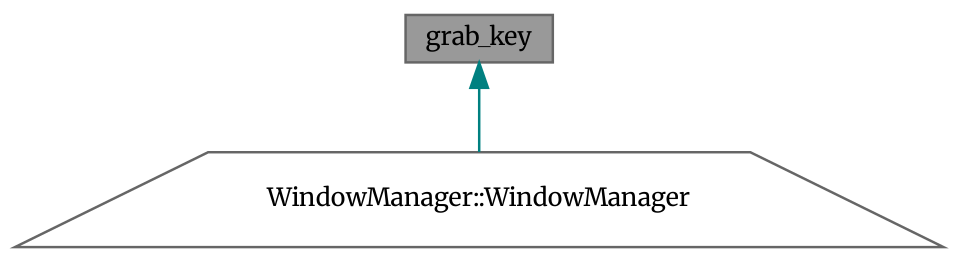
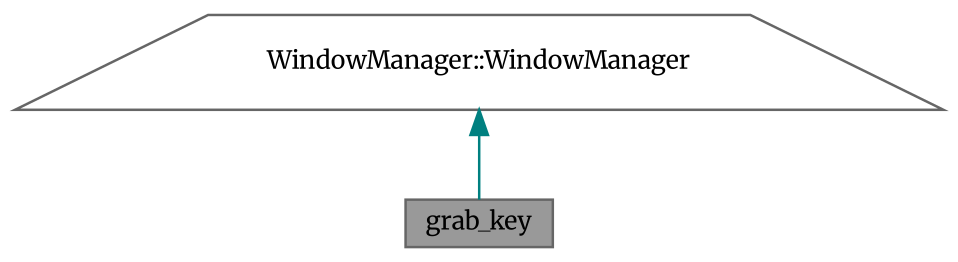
edge "WindowManager::WindowManager" -> "grab_key": reversed
